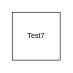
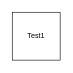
node "Test7": label "Test7" -> "Test1"
